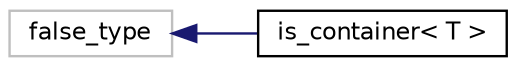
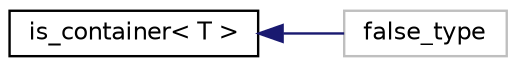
edge "is_container< T >" -> "false_type": reversed
